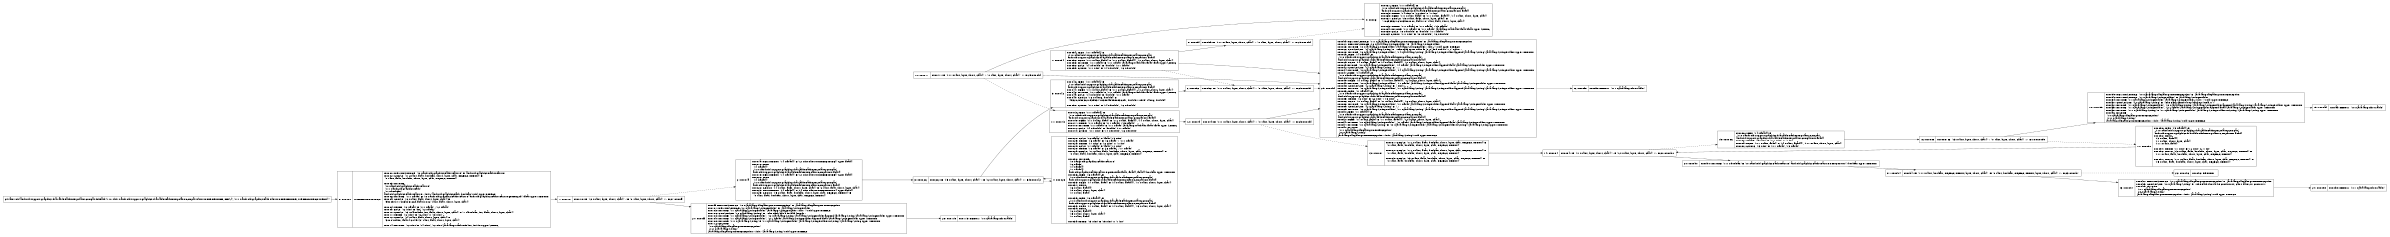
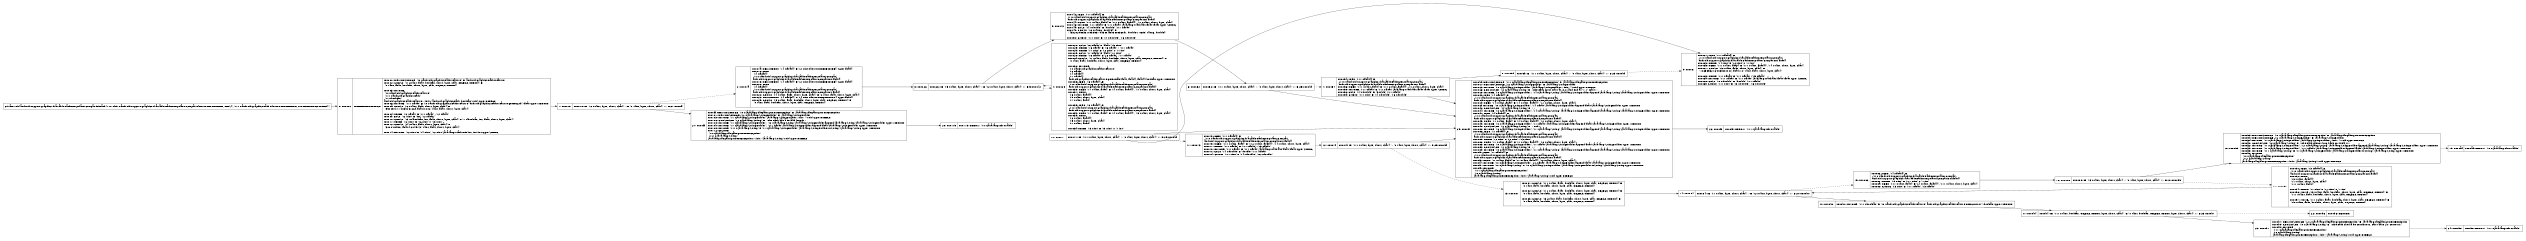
edge "7: 0x0054" -> "6: 0x0052": reversed
